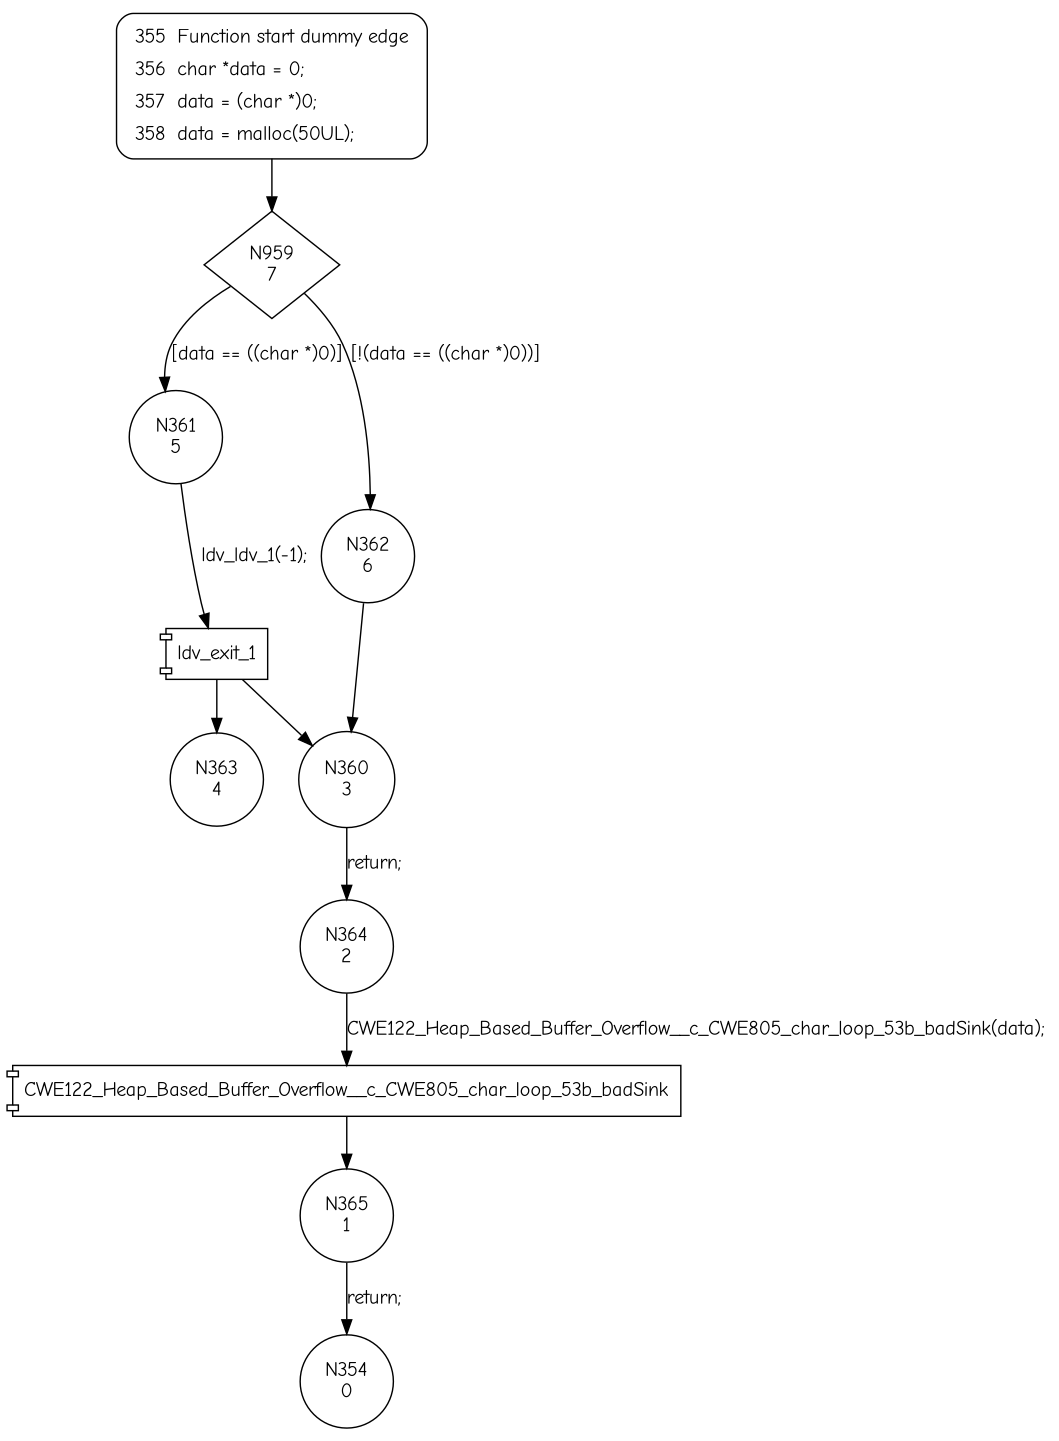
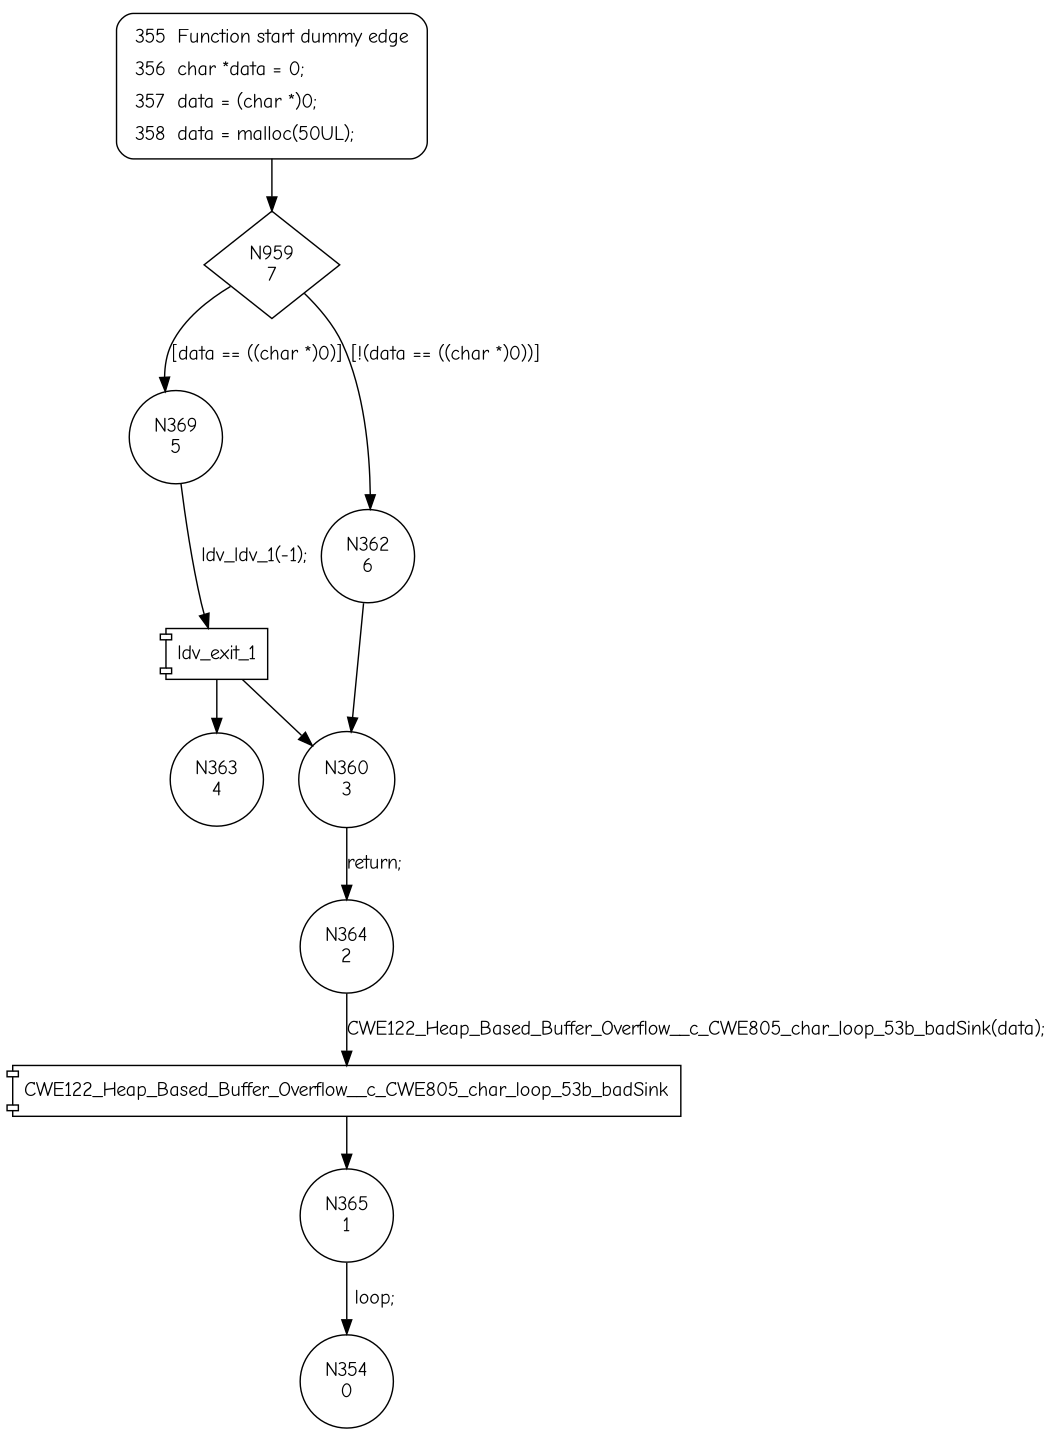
node "N361 5": label "N361 5" -> "N369 5"
edge "N365 1" -> "N354 0": label "return;" -> "loop;"
